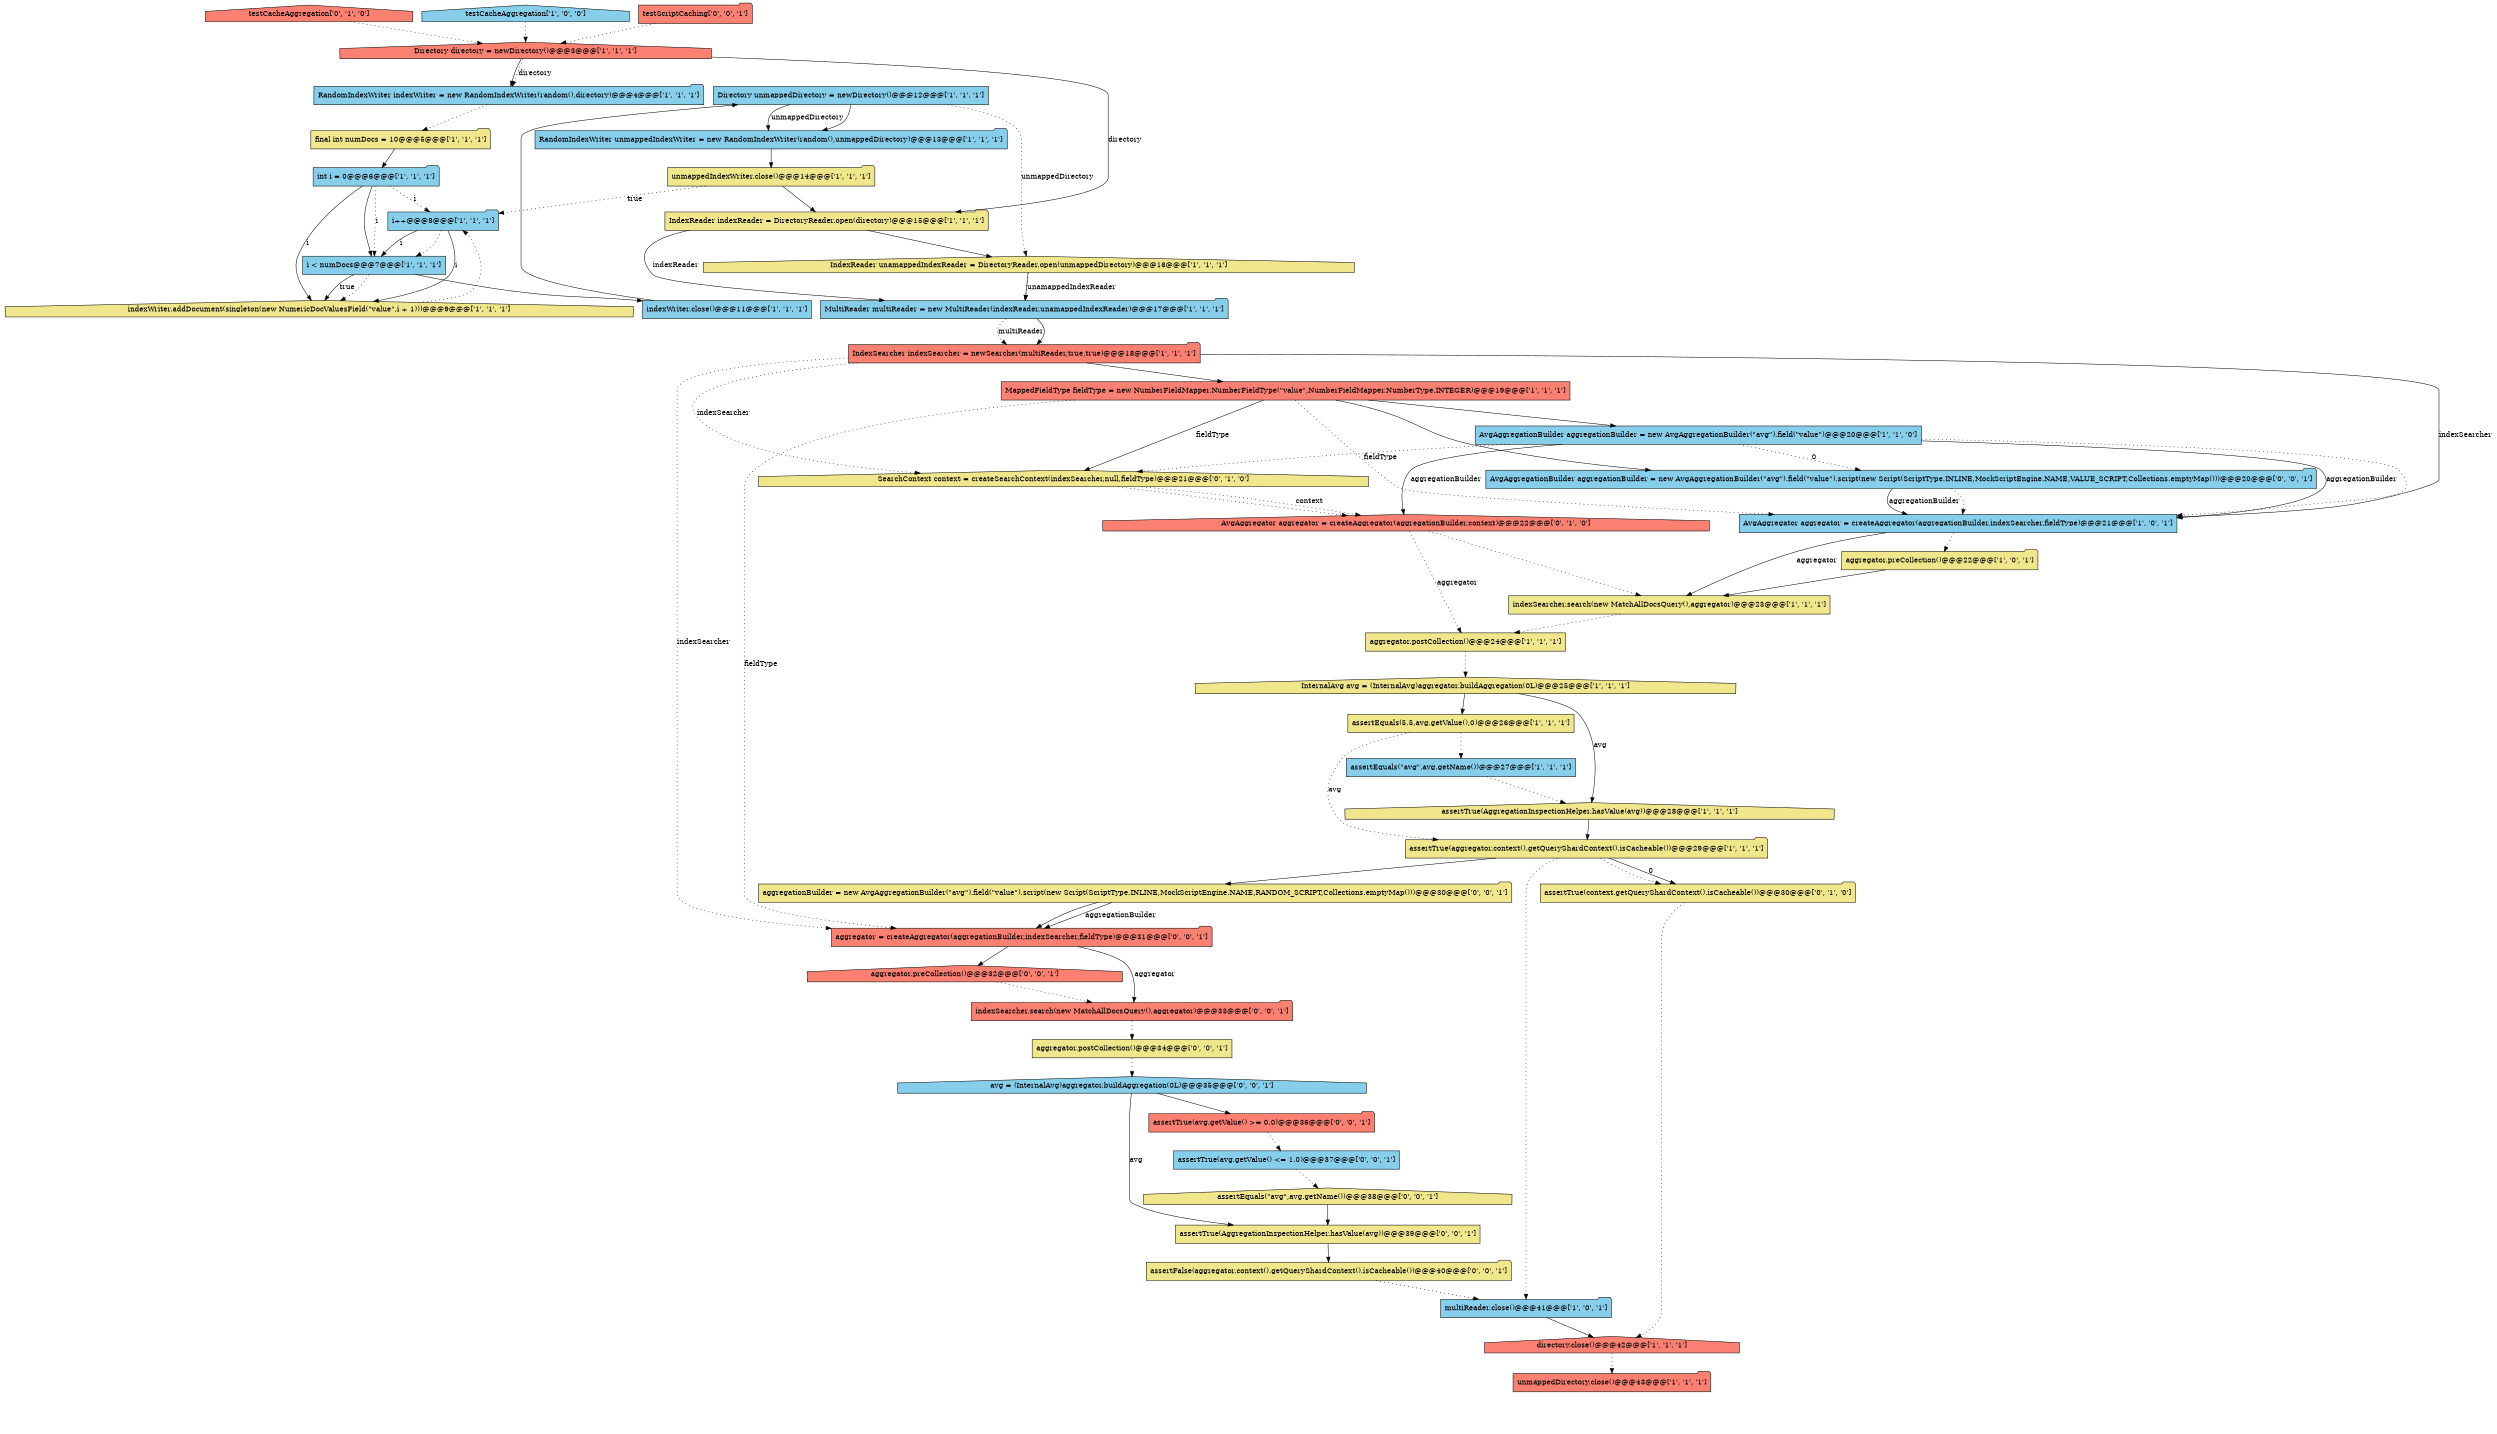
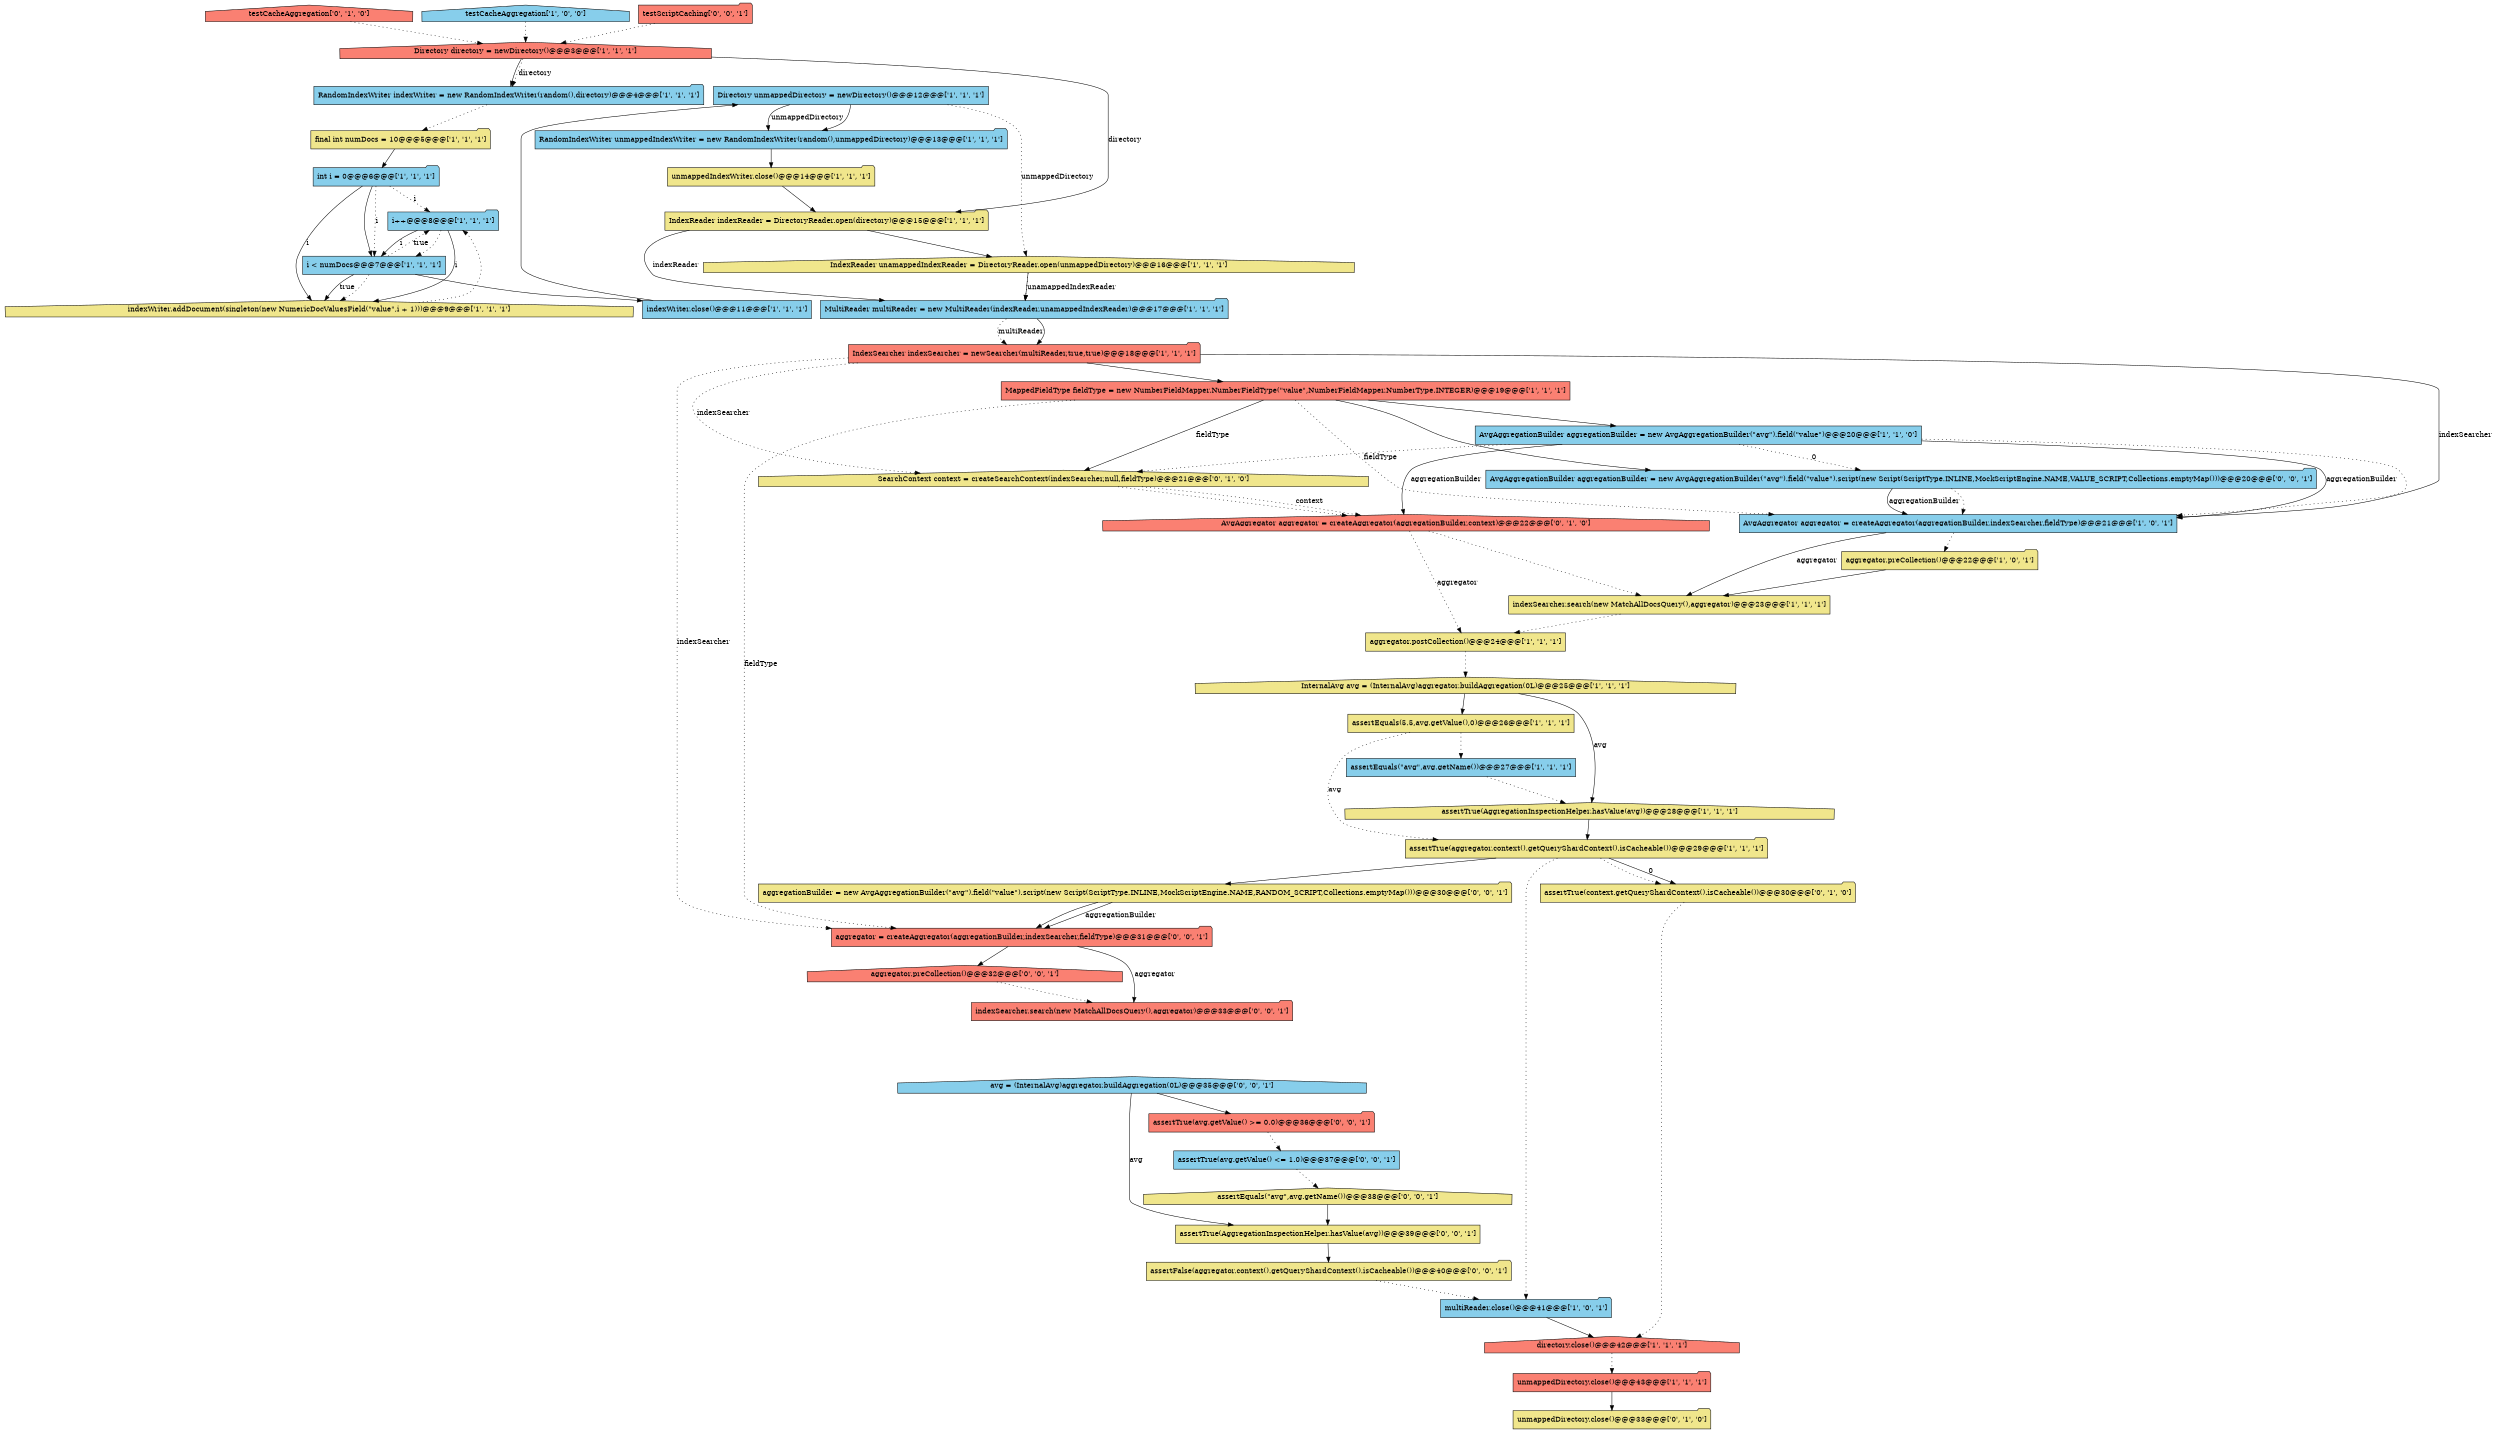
edge "unmappedIndexWriter.close()@@@14@@@['1', '1', '1']" -> "i++@@@8@@@['1', '1', '1']": now "i < numDocs@@@7@@@['1', '1', '1']" -> "i++@@@8@@@['1', '1', '1']"
node "aggregator.postCollection()@@@34@@@['0', '0', '1']": removed
node "unmappedDirectory.close()@@@33@@@['0', '1', '0']": added
